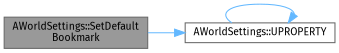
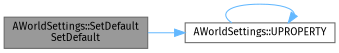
node "AWorldSettings::SetDefault Bookmark": label "AWorldSettings::SetDefault Bookmark" -> "AWorldSettings::SetDefault SetDefault"
